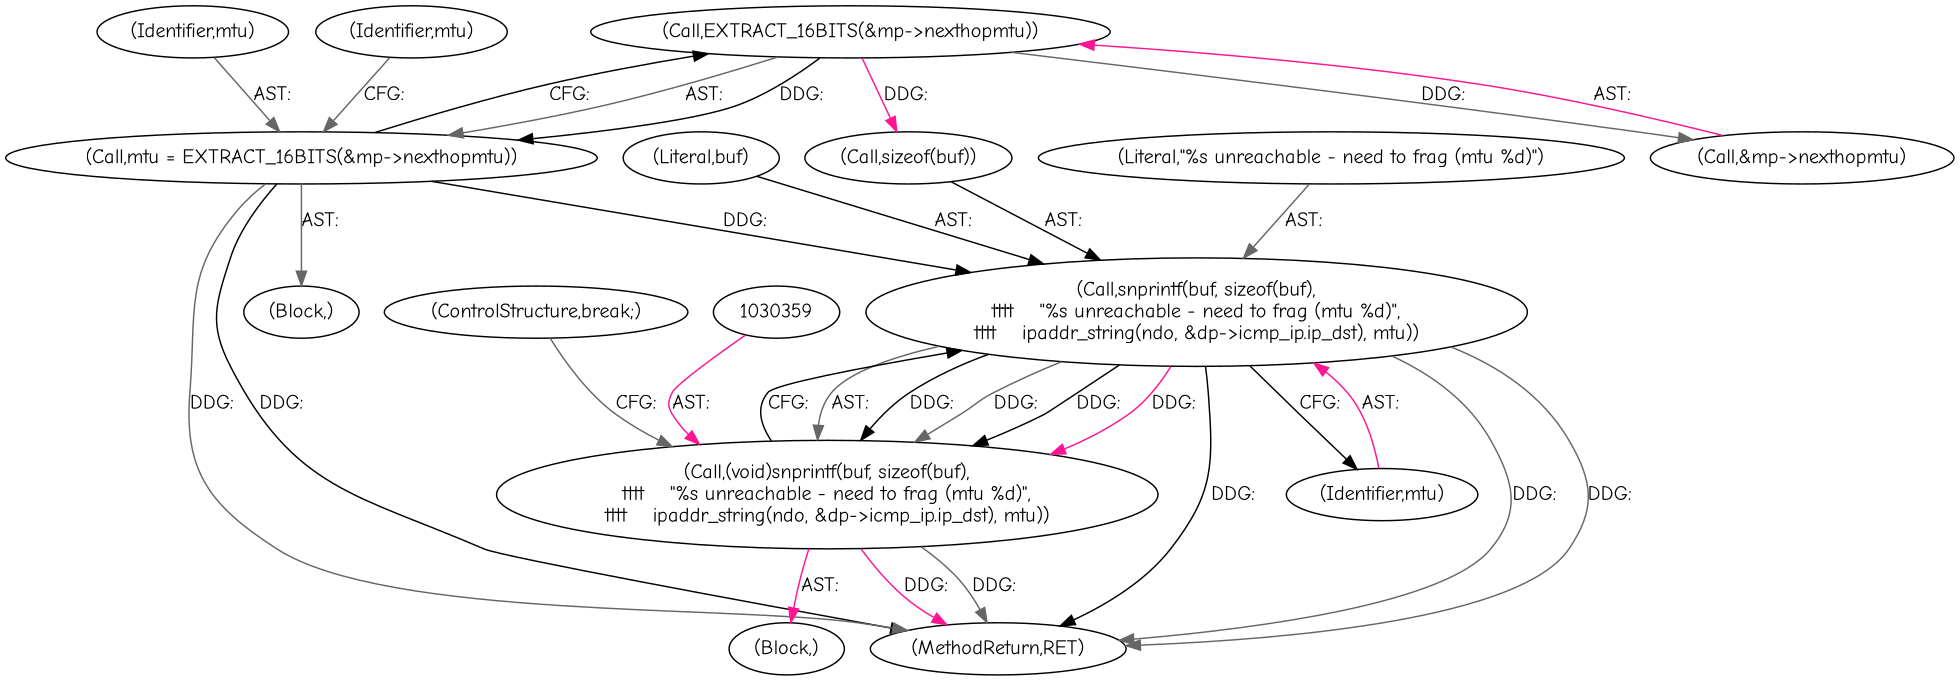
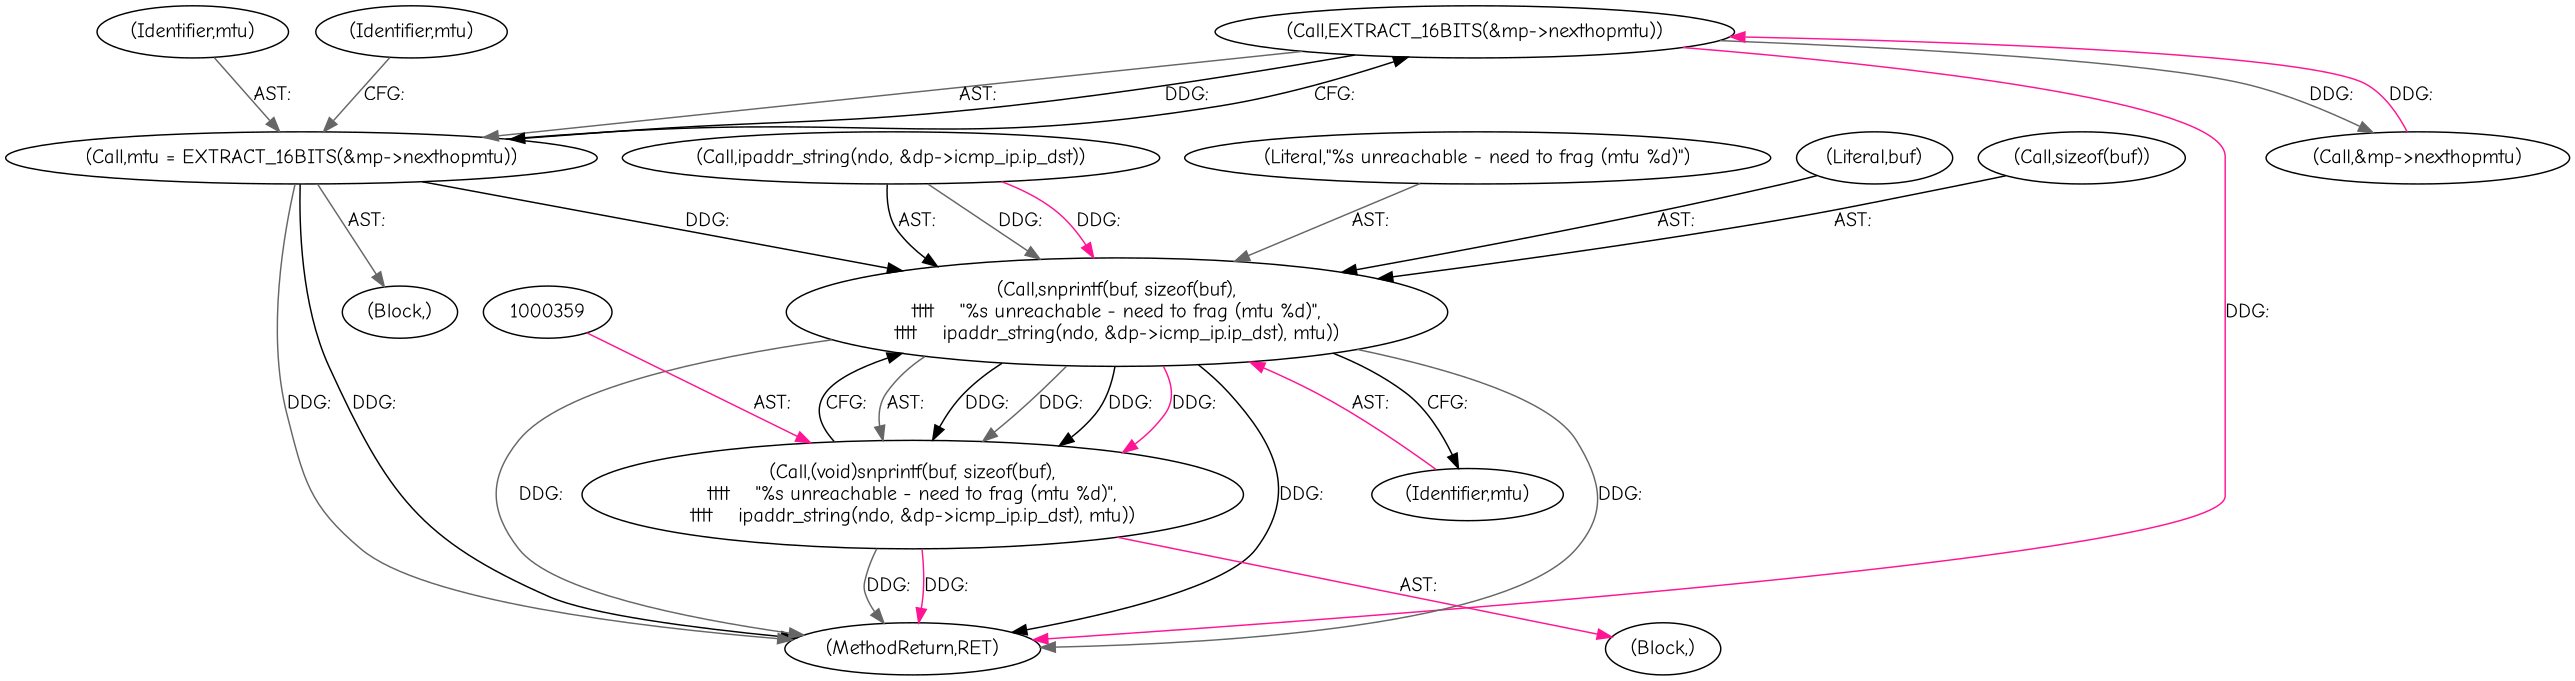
edge "(Call,EXTRACT_16BITS(&mp->nexthopmtu))" -> "(Call,sizeof(buf))": now "(Call,EXTRACT_16BITS(&mp->nexthopmtu))" -> "(MethodReturn,RET)"
edge "(Call,&mp->nexthopmtu)" -> "(Call,EXTRACT_16BITS(&mp->nexthopmtu))": label "AST: " -> "DDG: "
node "(Call,ipaddr_string(ndo, &dp->icmp_ip.ip_dst))": added
node "(ControlStructure,break;)": removed
node "1030359": label "1030359" -> "1000359"
